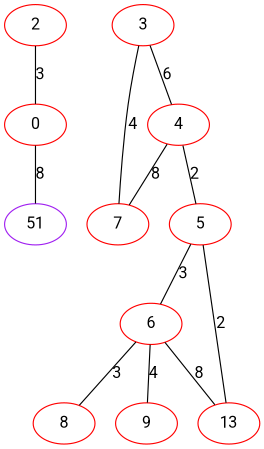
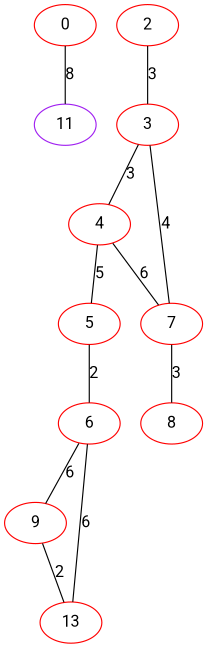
edge "2" -- "0": now "2" -- "3"
edge "3" -- "4": label "6" -> "3"
edge "4" -- "7": label "8" -> "6"
edge "4" -- "5": label "2" -> "5"
node "51": label "51" -> "11"
edge "5" -- "6": label "3" -> "2"
edge "5" -- "13": now "9" -- "13"
edge "6" -- "8": now "7" -- "8"
edge "6" -- "9": label "4" -> "6"
edge "6" -- "13": label "8" -> "6"
